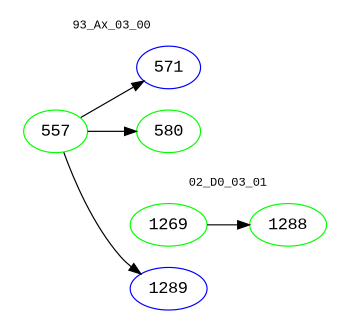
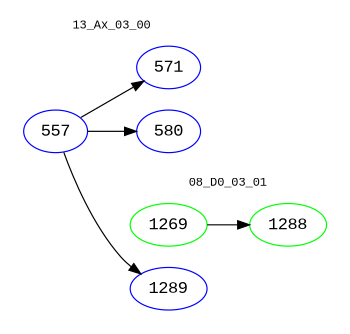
cluster "93_Ax_03_00": label "93_Ax_03_00" -> "13_Ax_03_00"
node "557": color green -> blue
node "580": color green -> blue
cluster "02_D0_03_01": label "02_D0_03_01" -> "08_D0_03_01"
